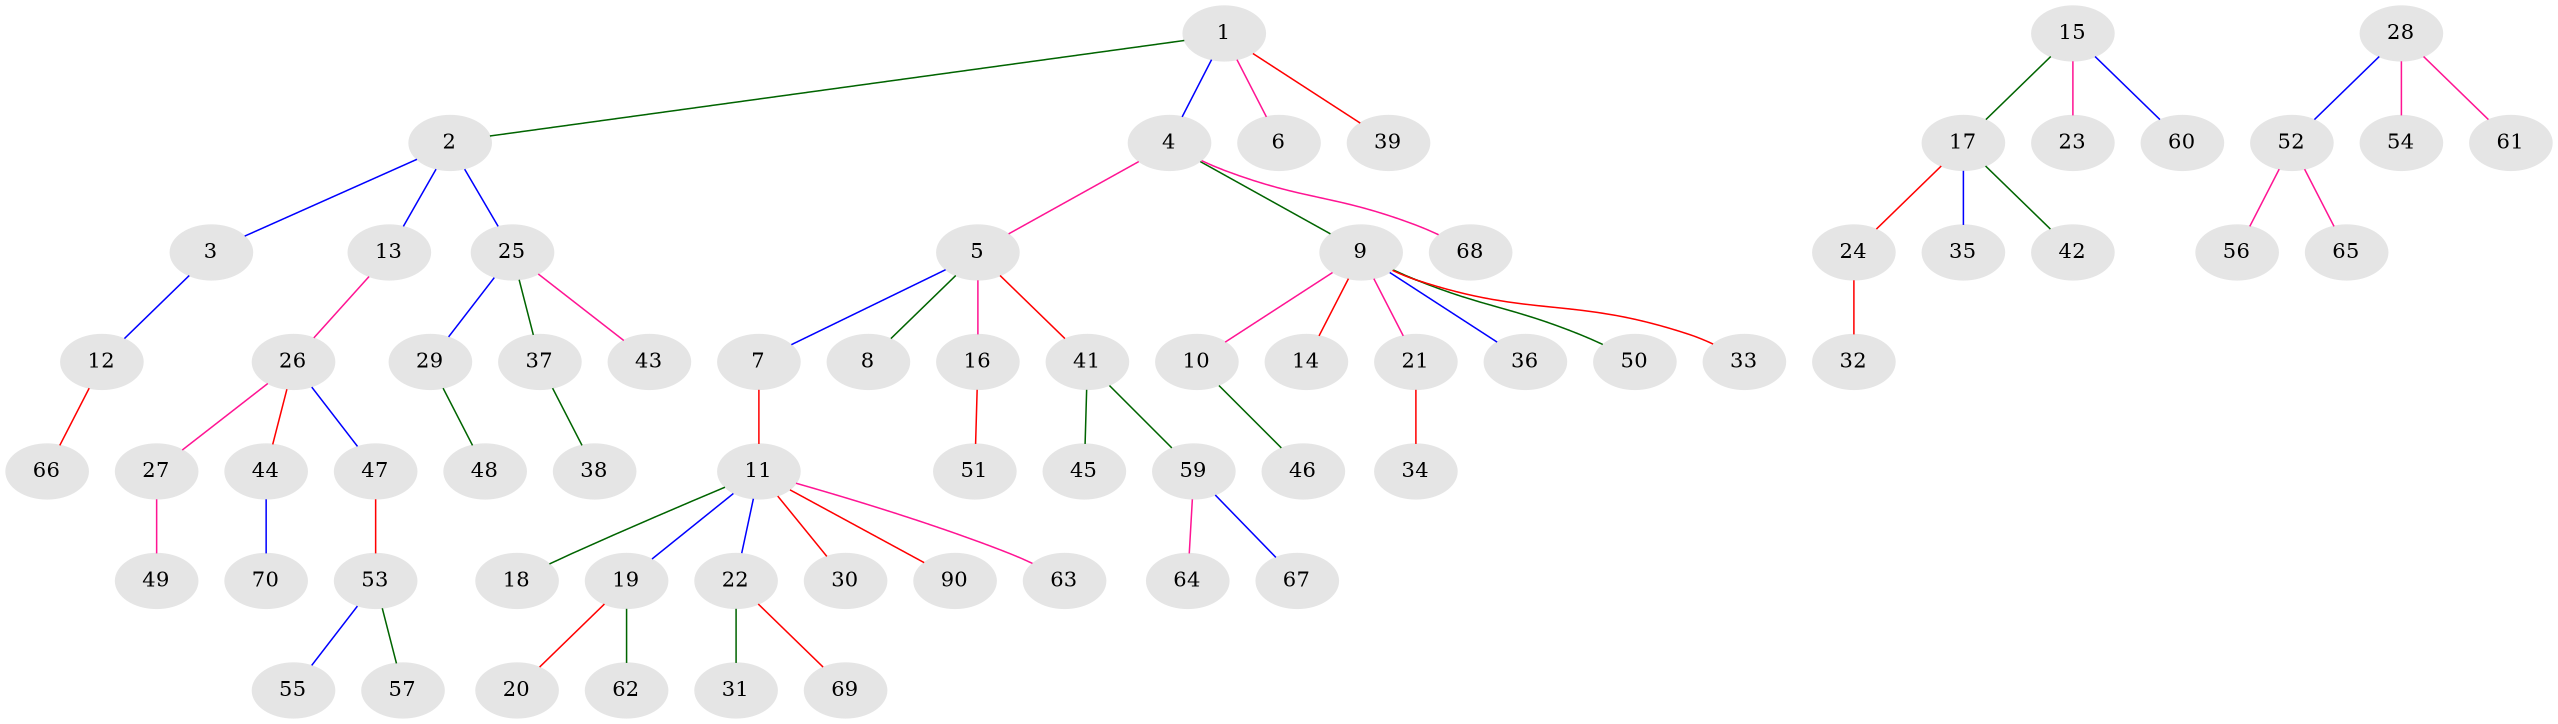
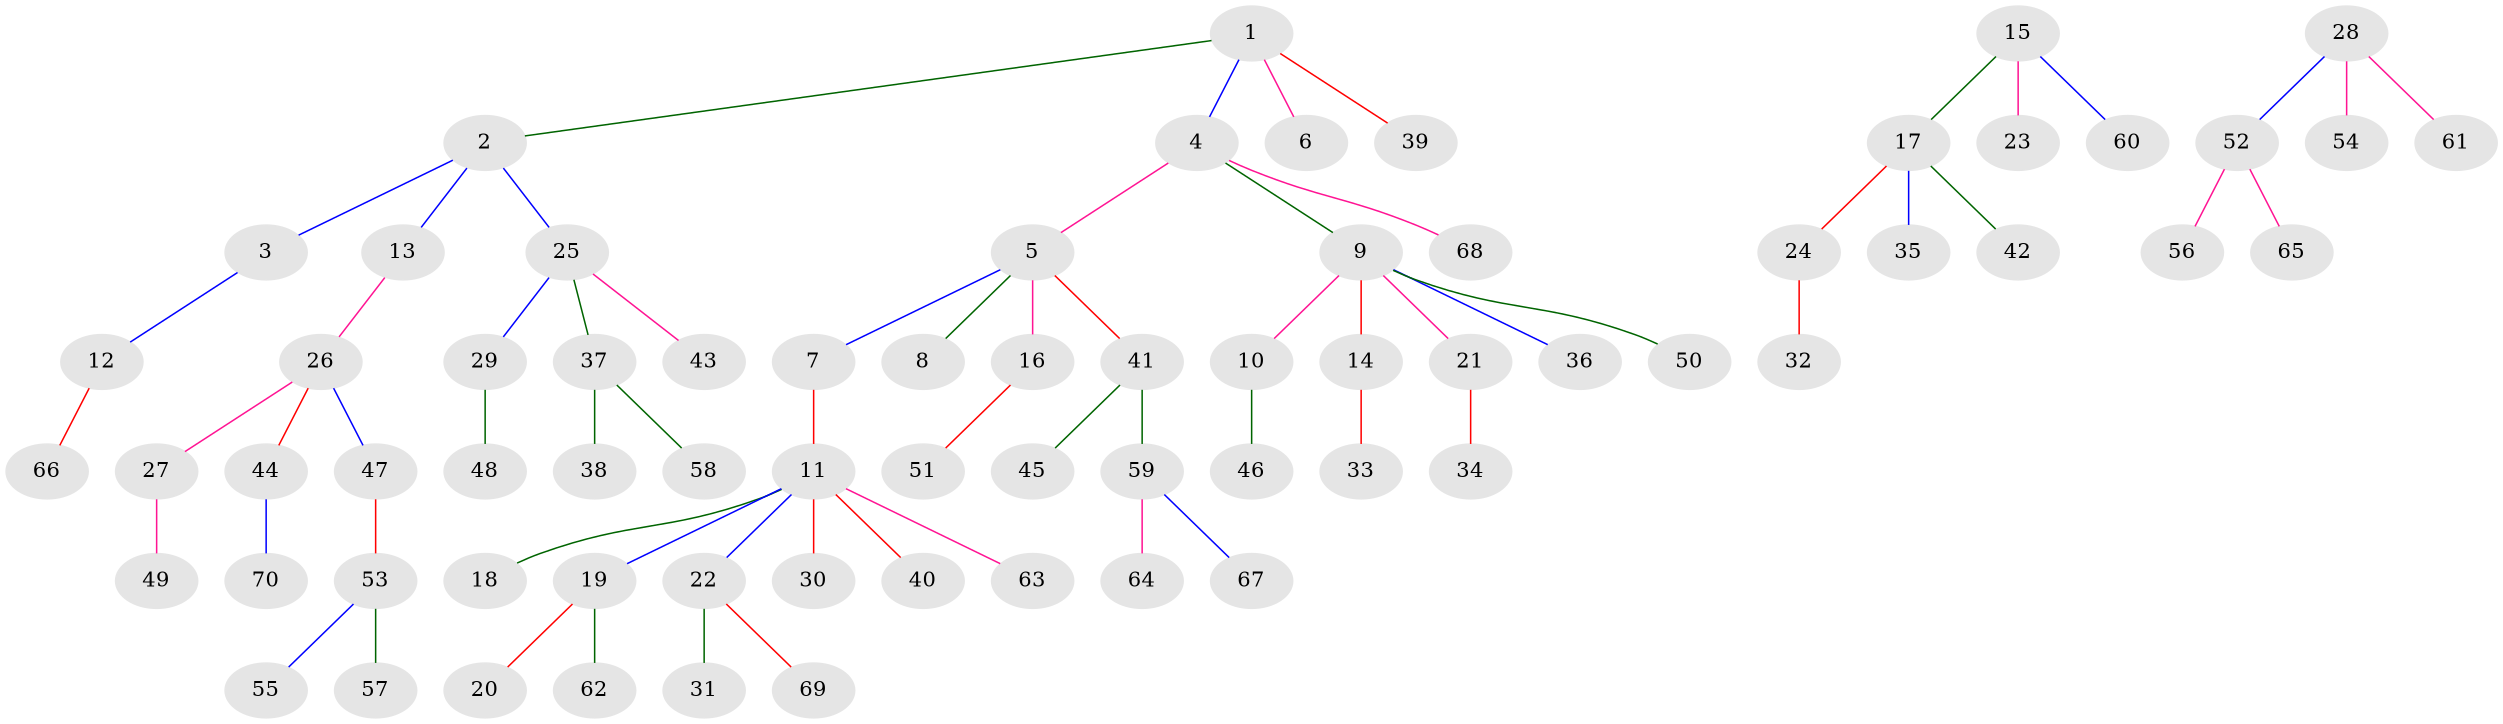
edge "9" -- "33": now "14" -- "33"
node "58": added
node "90": label "90" -> "40"
